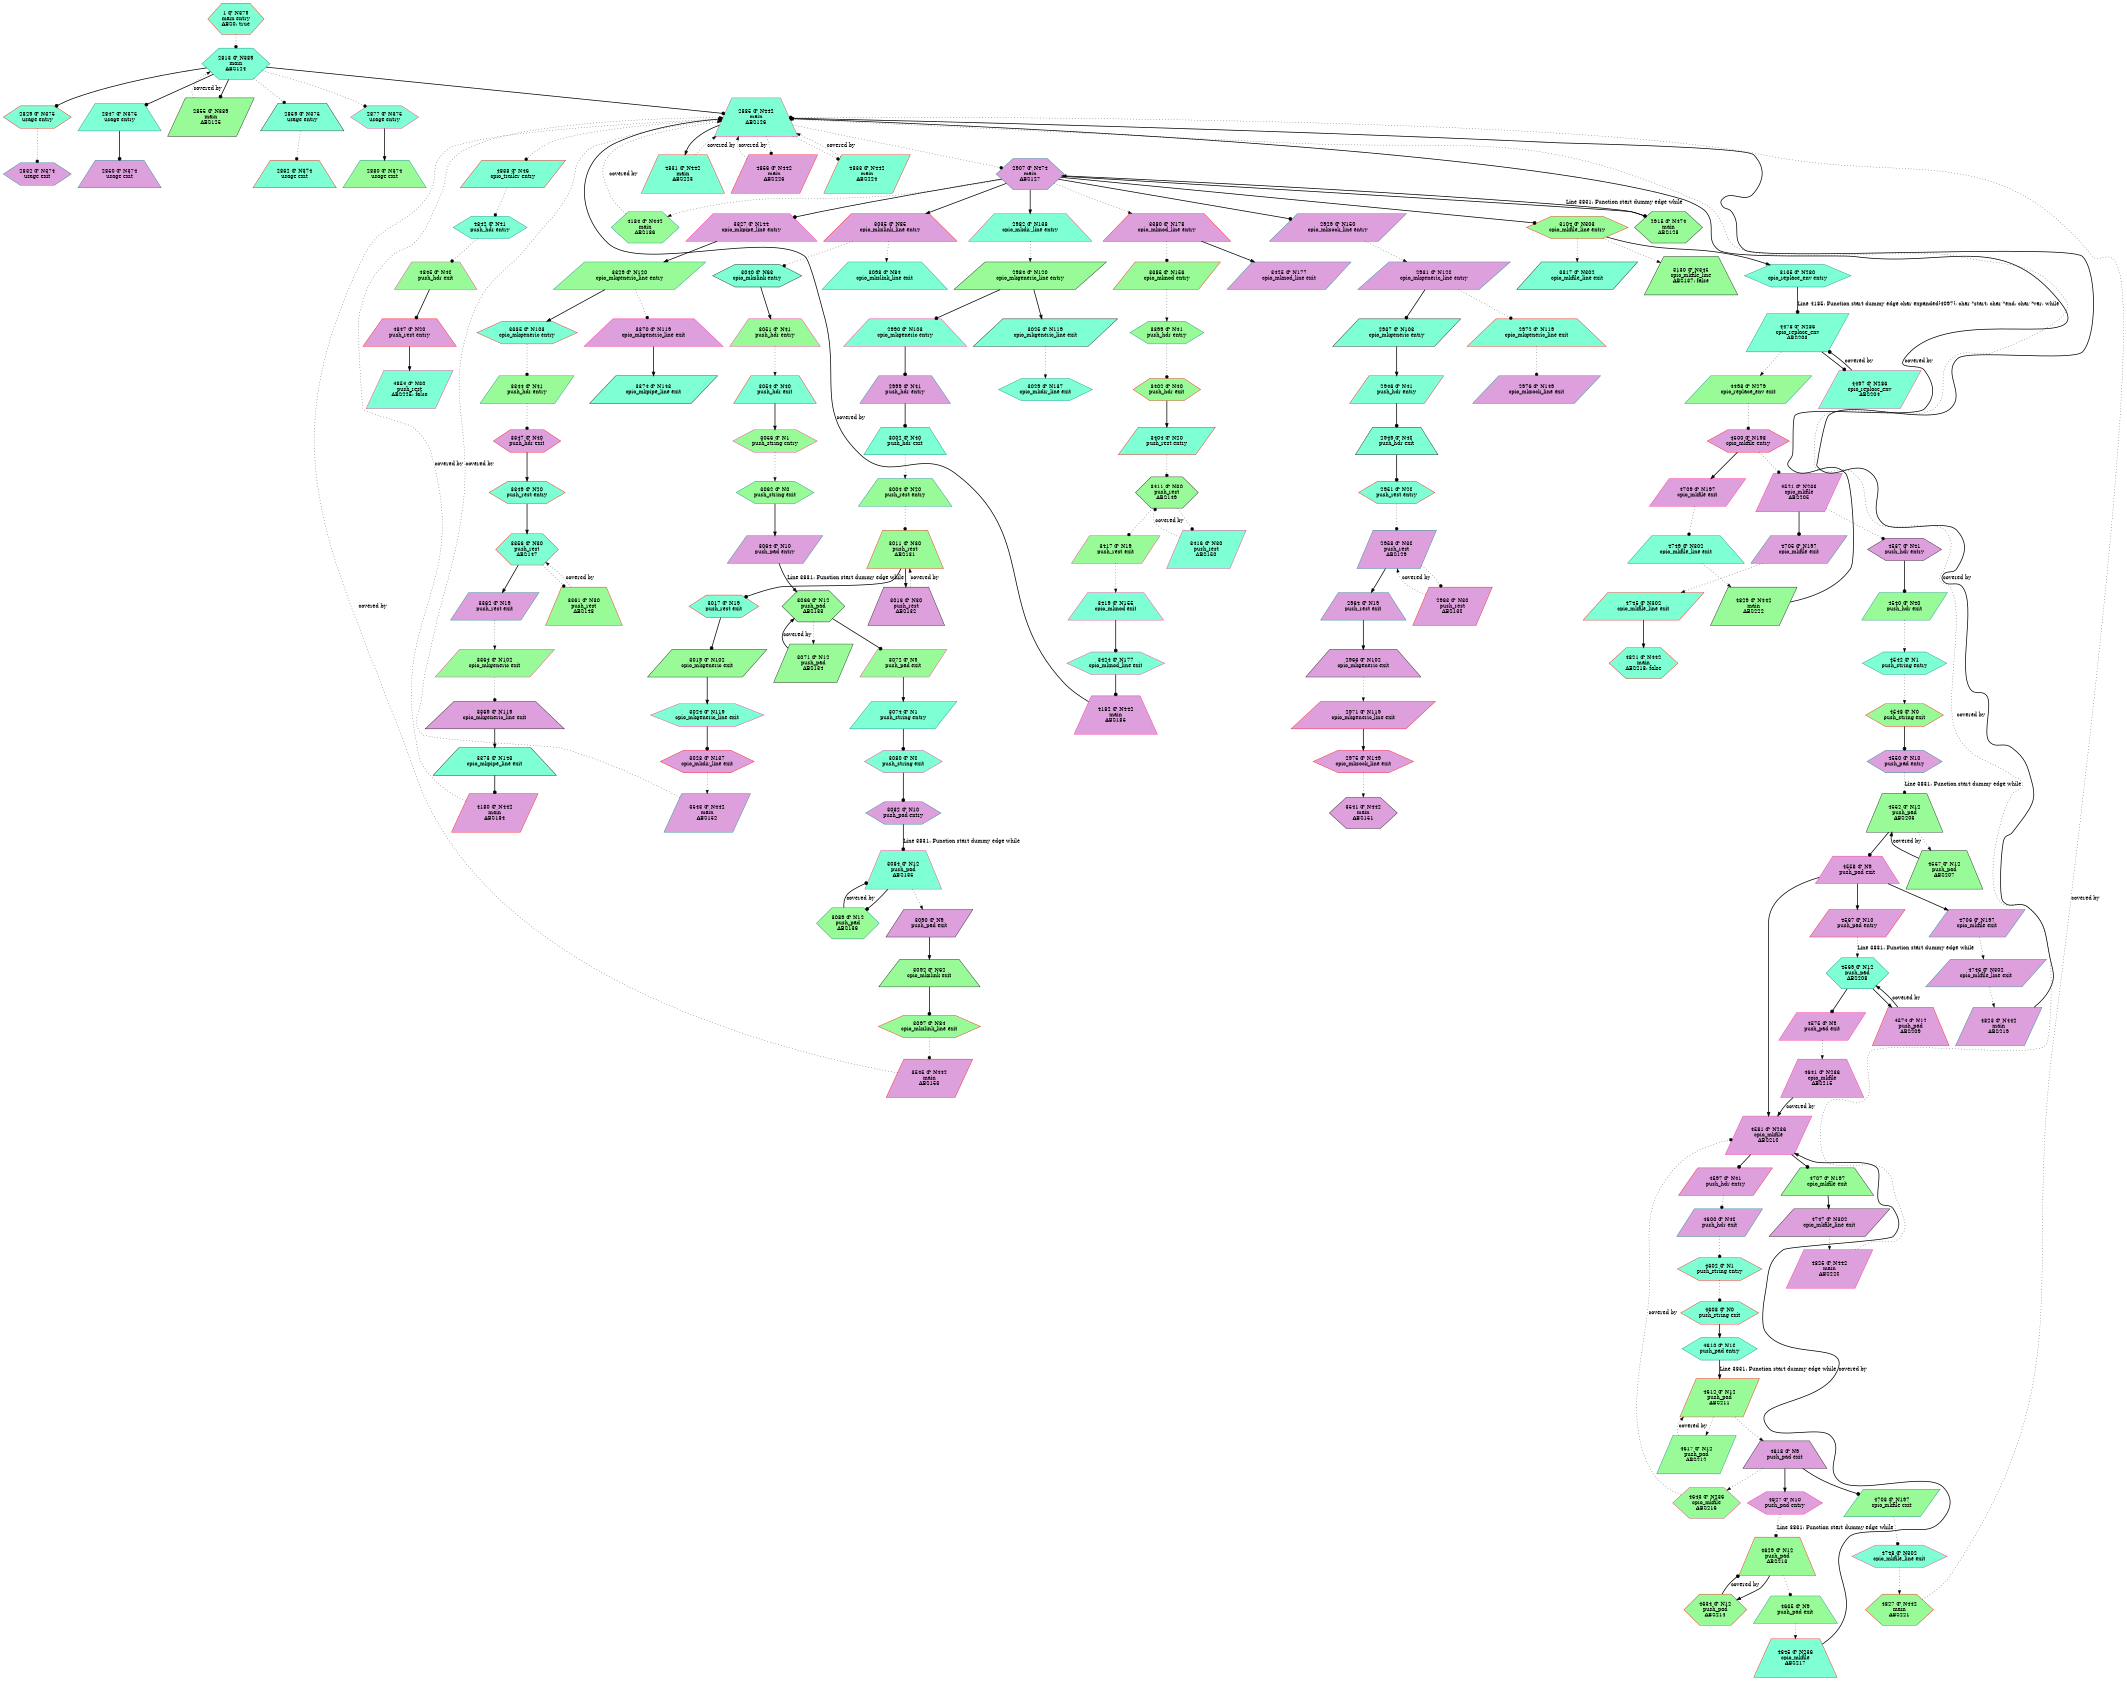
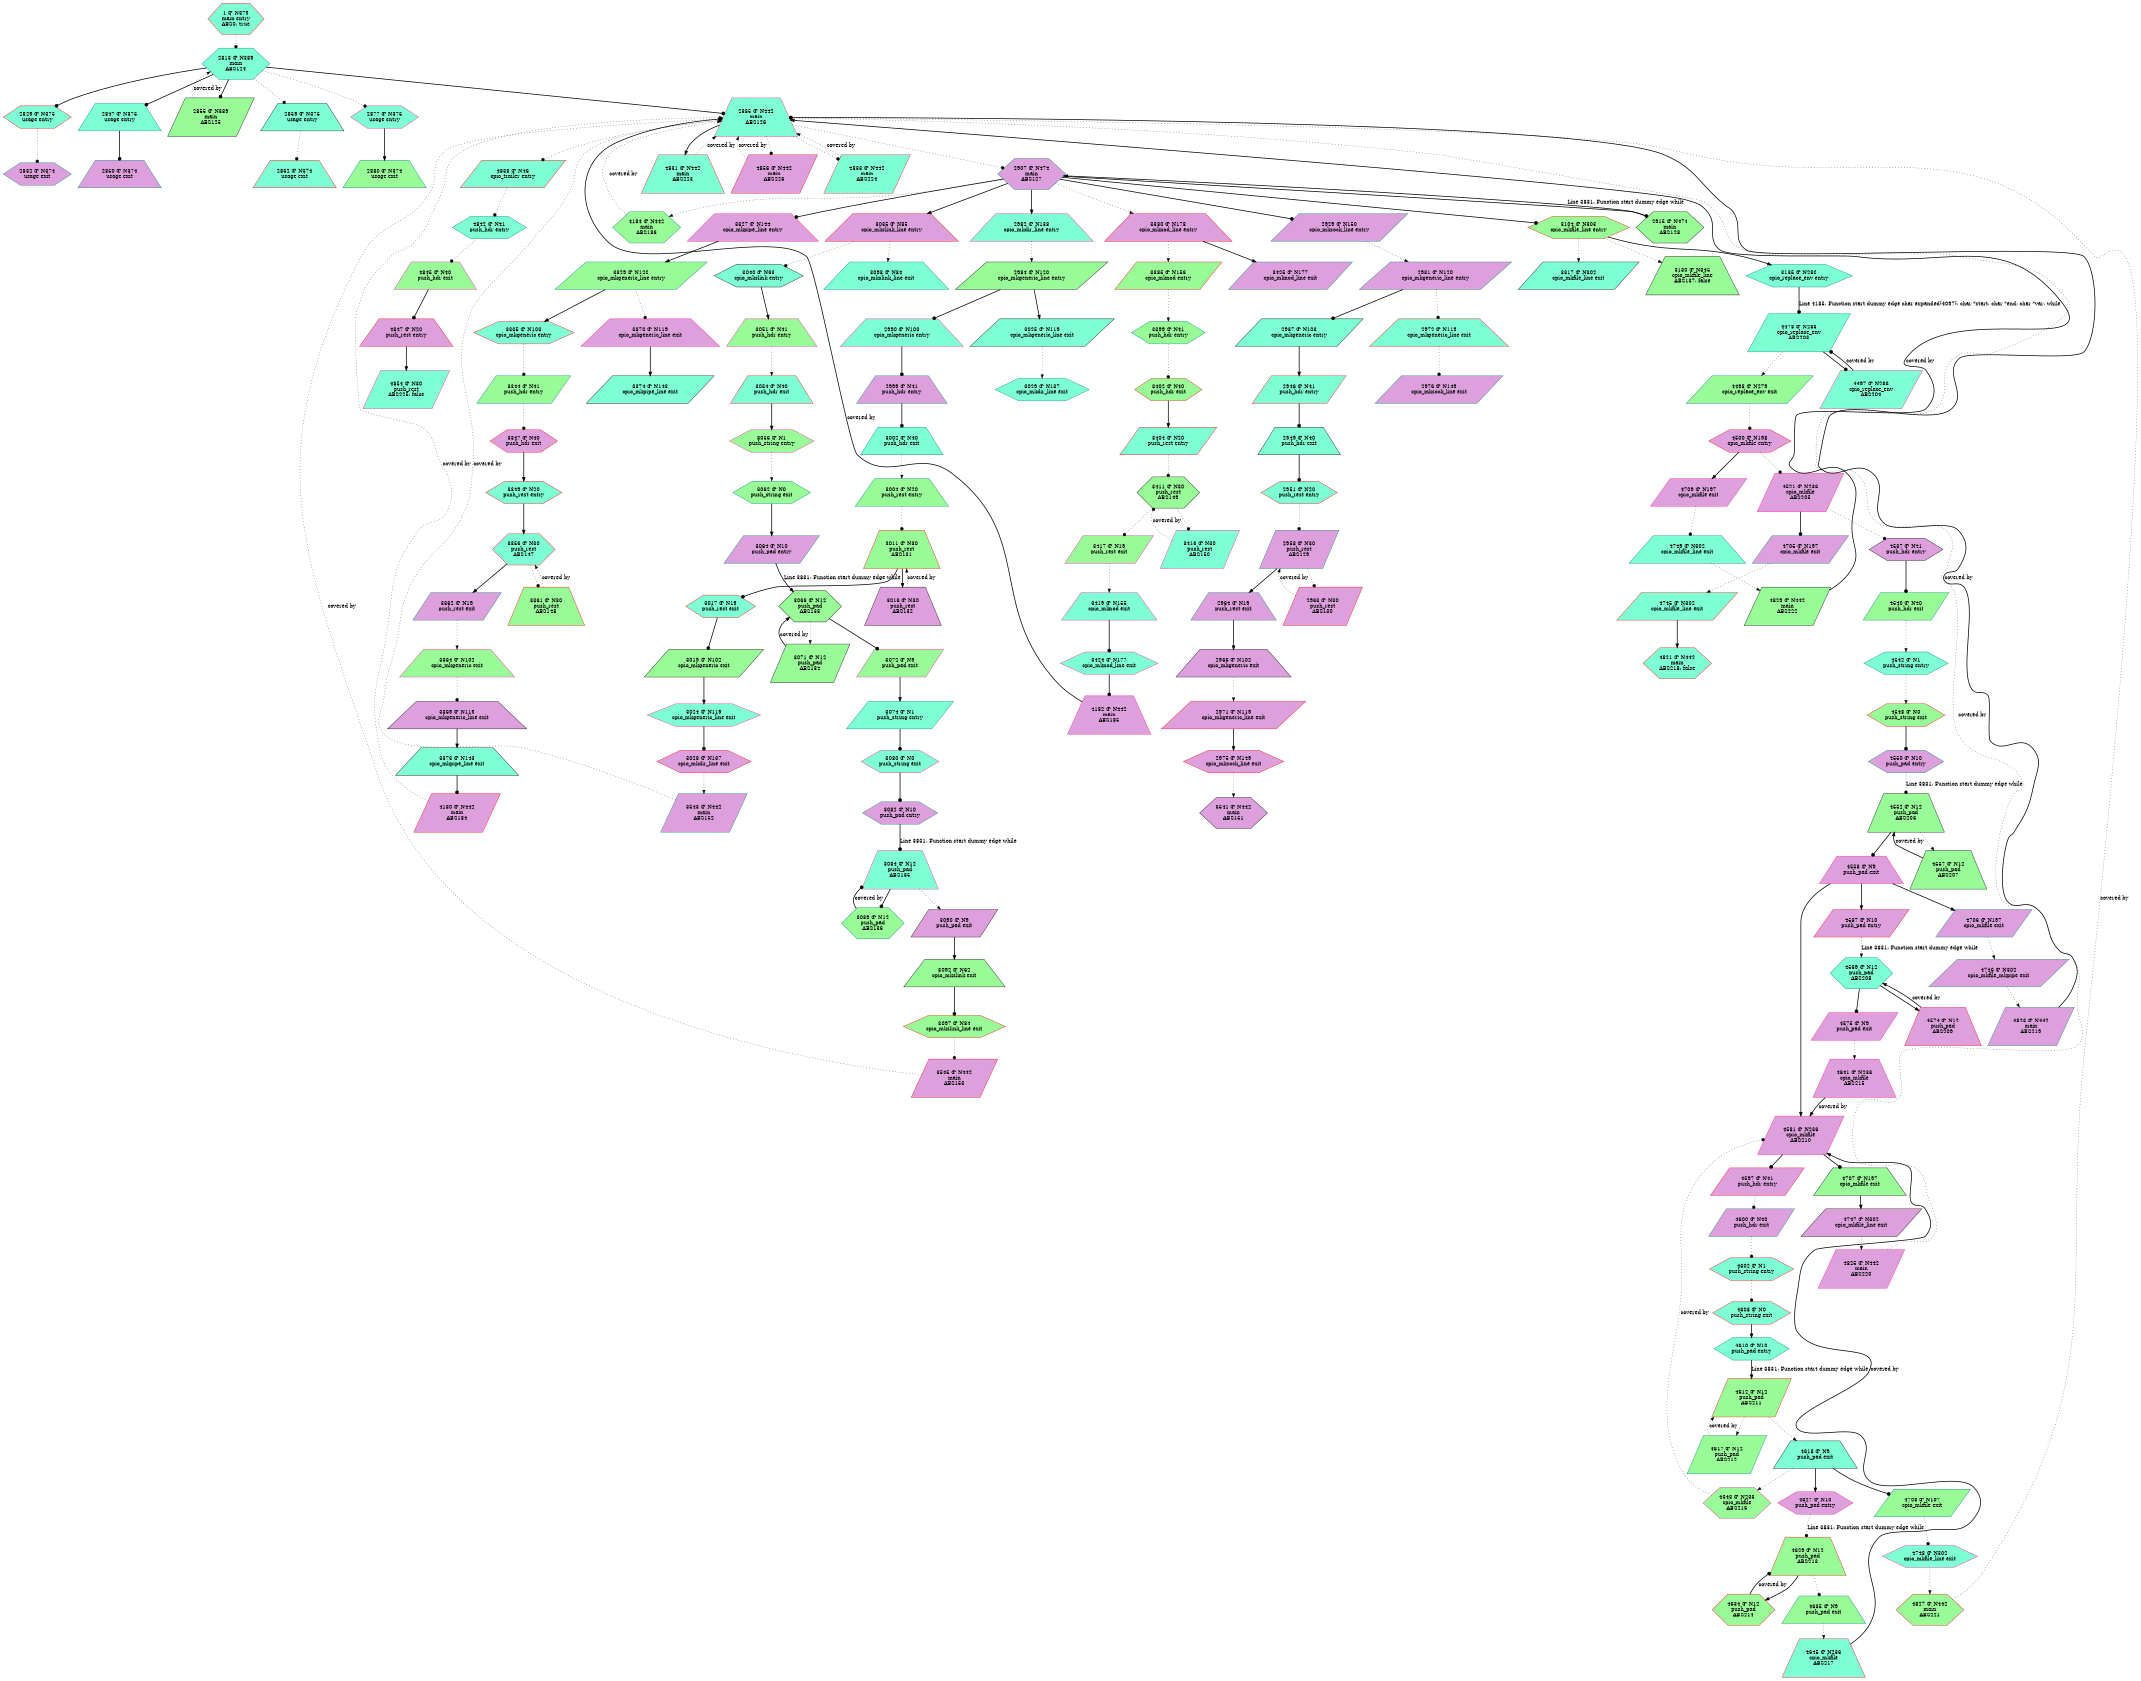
edge "3380 @ N178 cpio_mknod_line entry" -> "3385 @ N156 cpio_mknod entry": arrowhead dot -> normal
node "3364 @ N102 cpio_mkgeneric exit": shape parallelogram -> trapezium
node "4746 @ N302 cpio_mkfile_line exit": label "4746 @ N302 cpio_mkfile_line exit" -> "4746 @ N302 cpio_mkfile_mkpipe exit"
node "4618 @ N9 push_pad exit": fillcolor plum -> aquamarine
